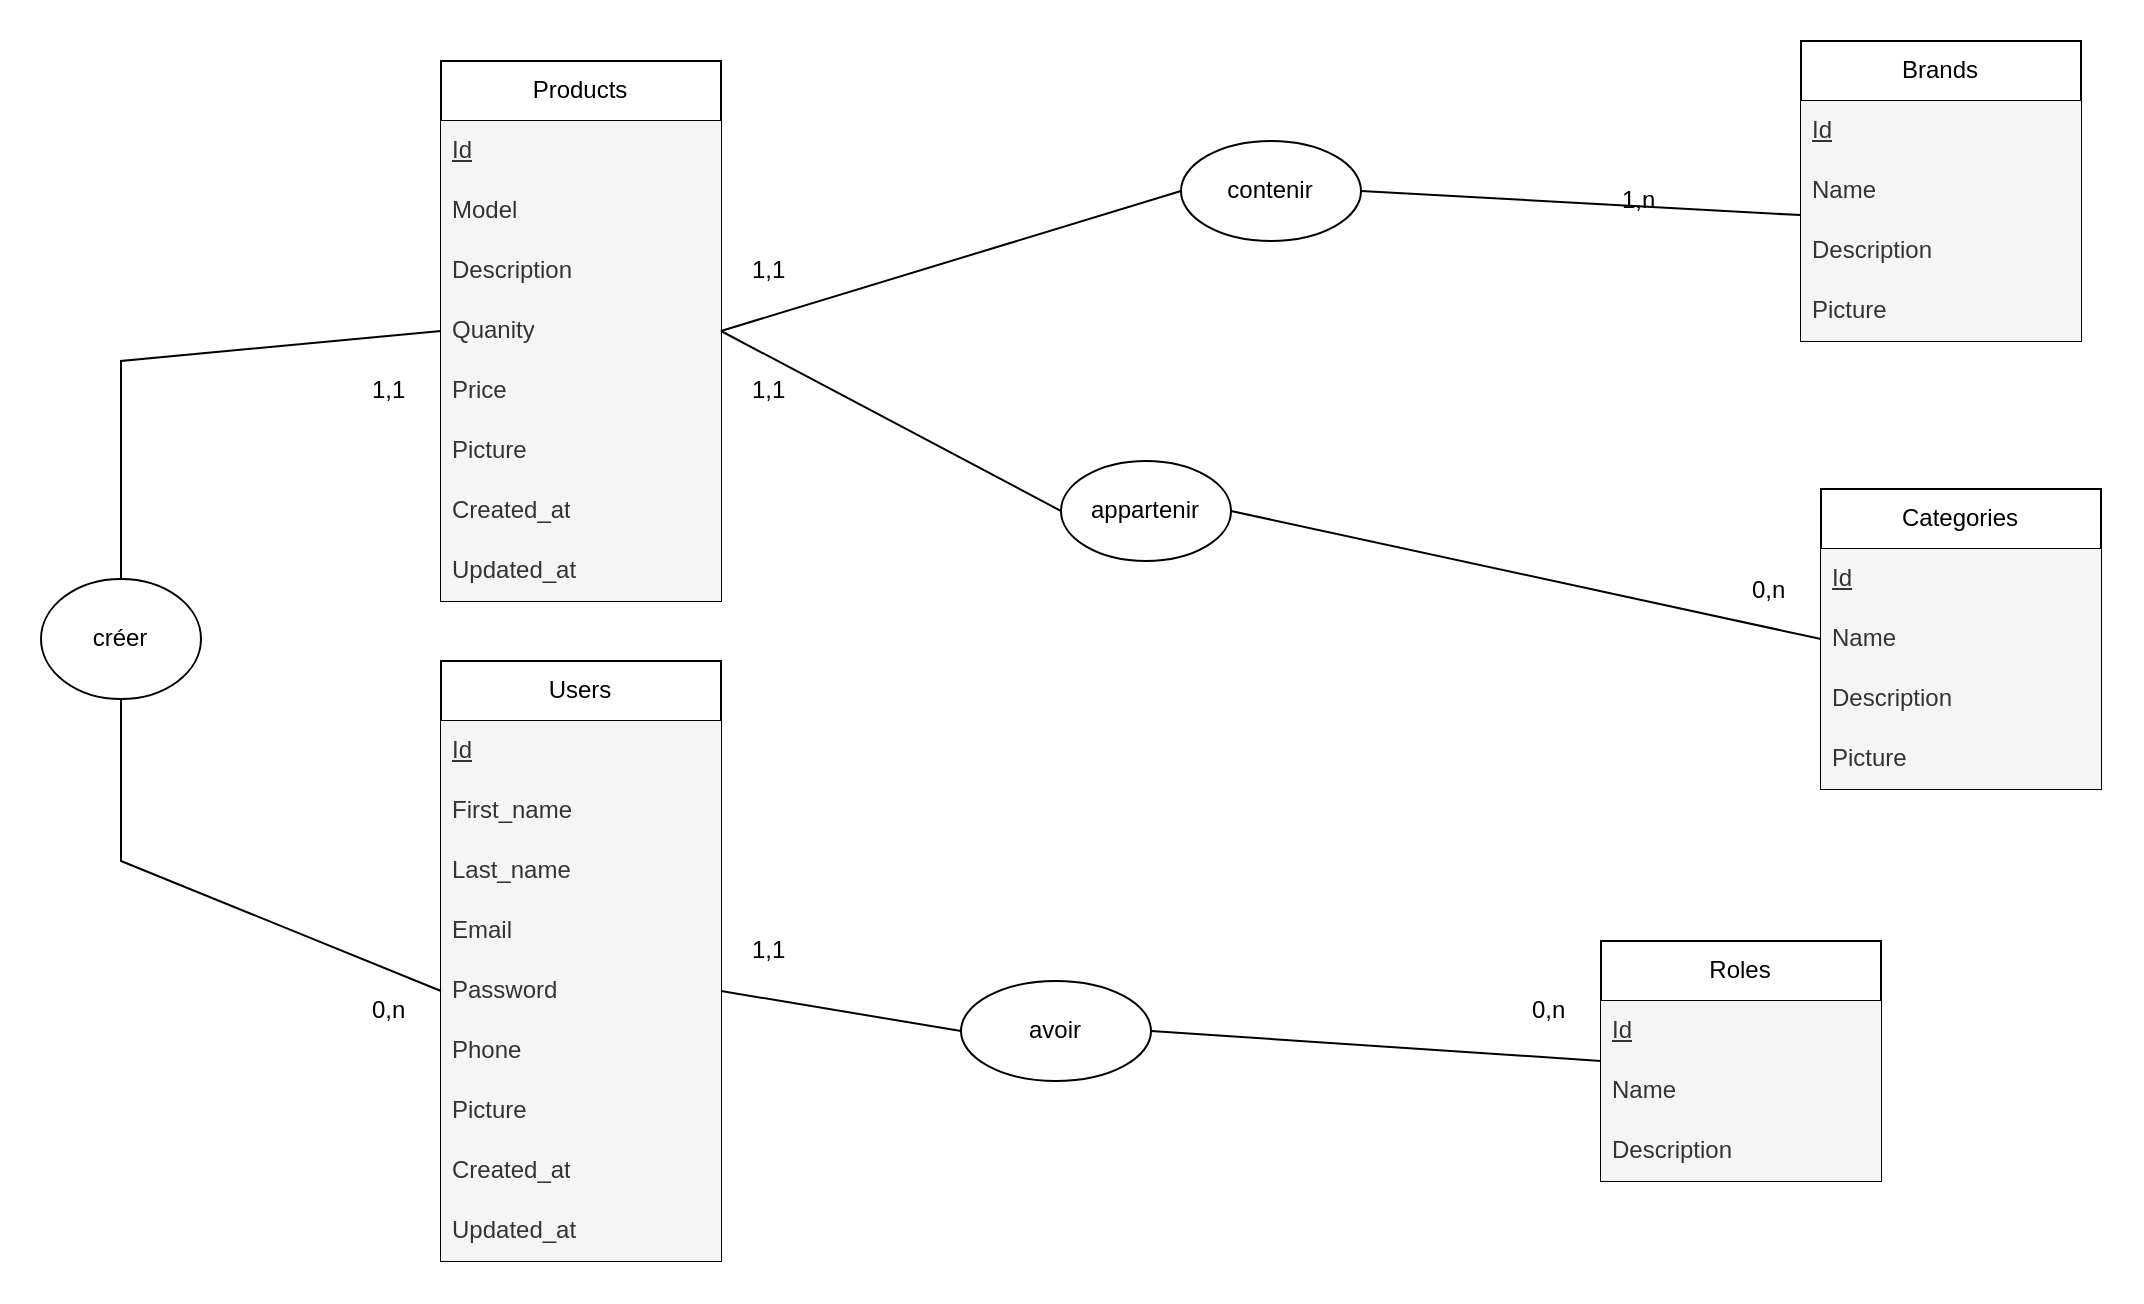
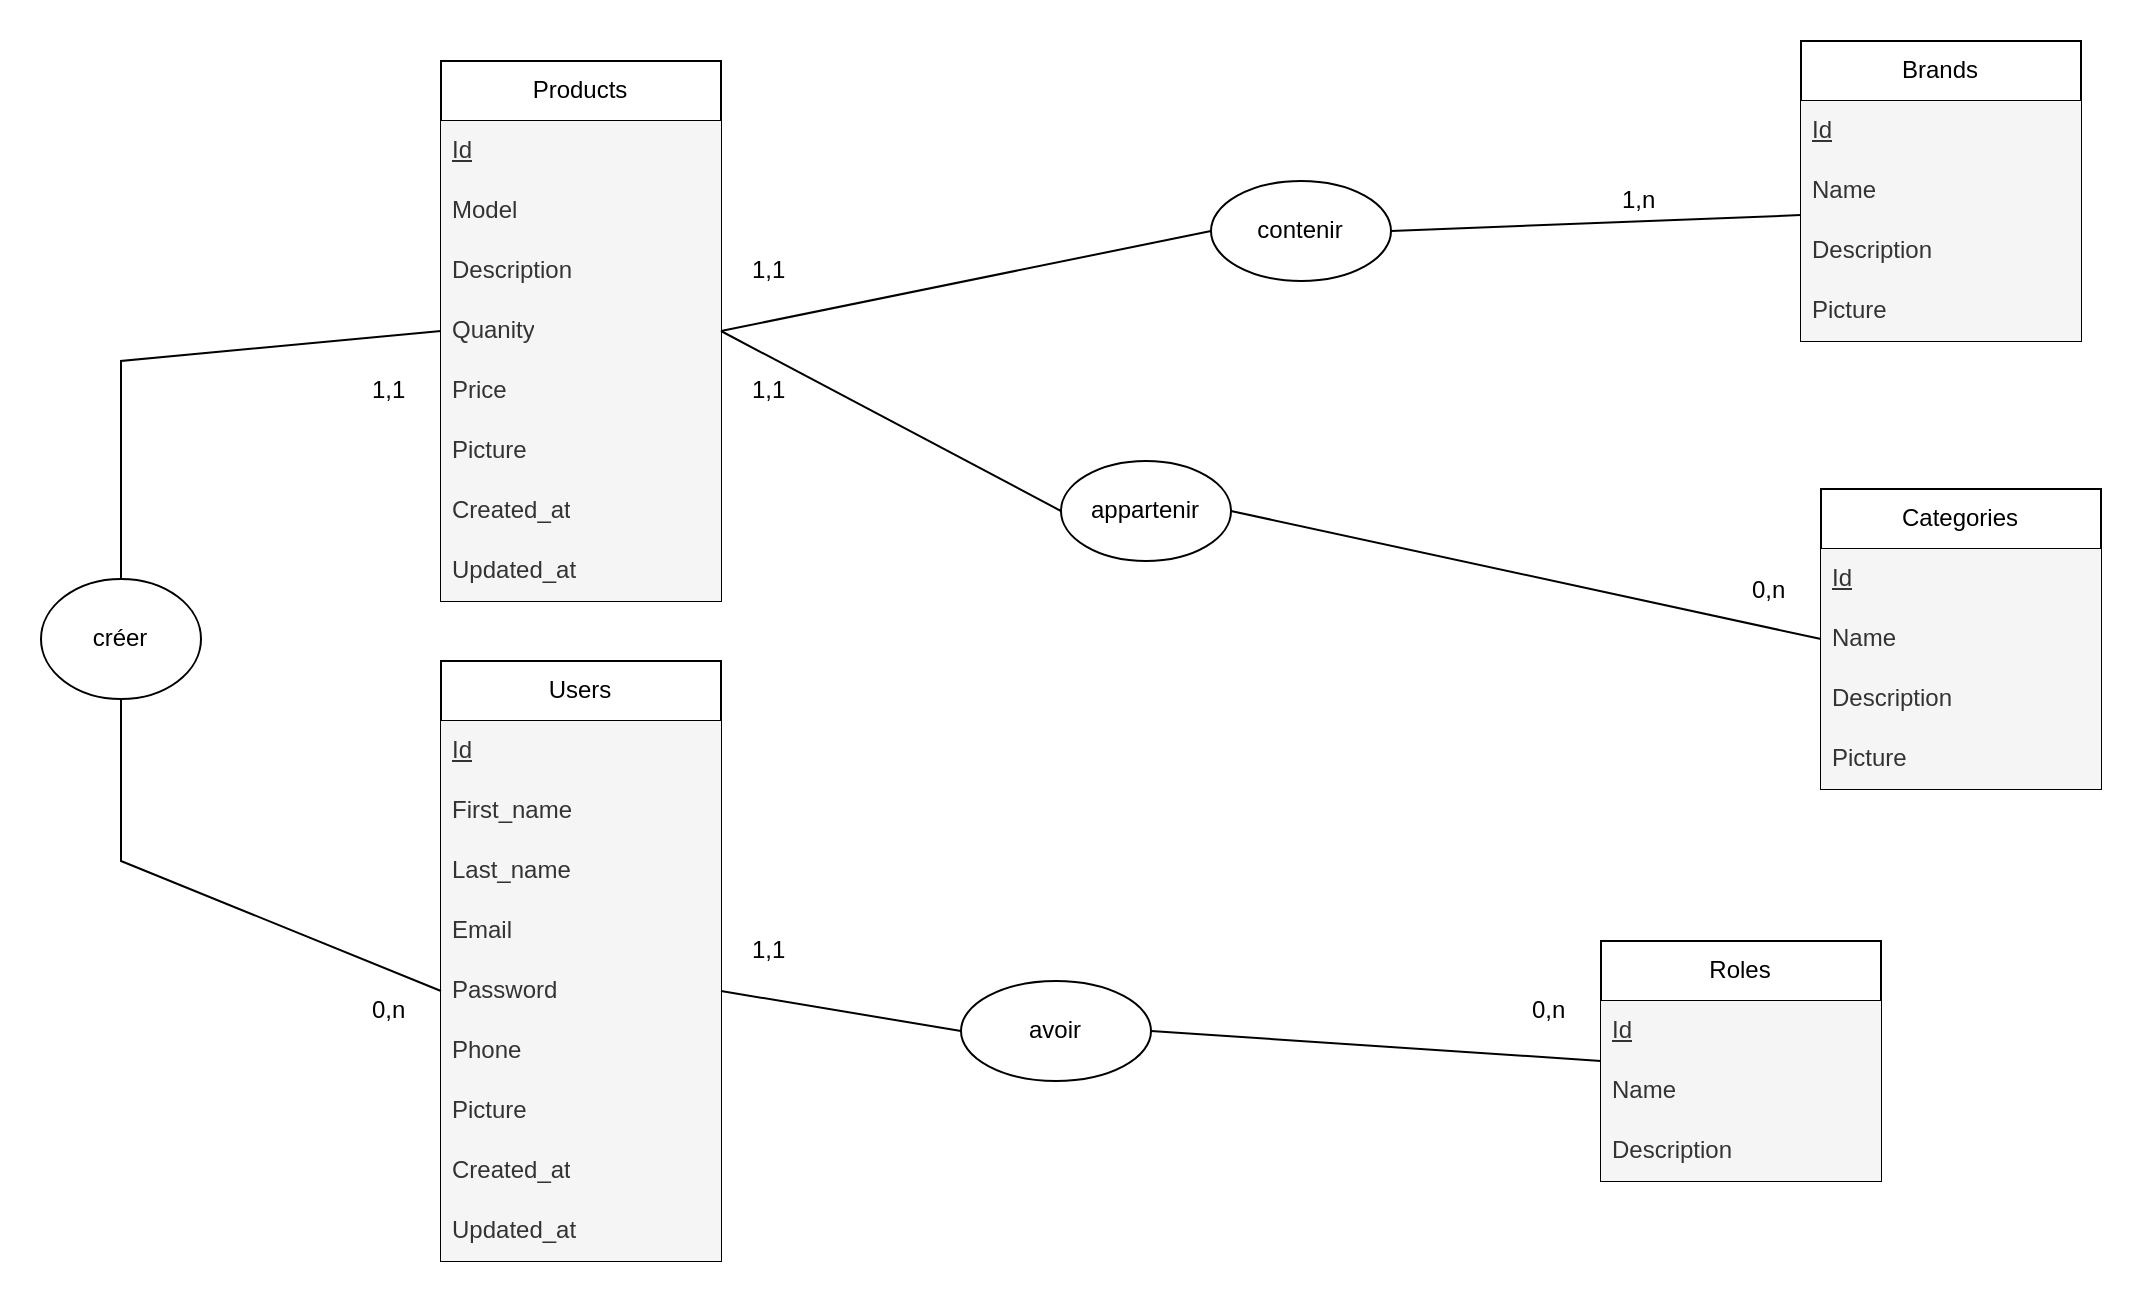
node "contenir": moved (1271, 191) -> (1301, 231)
